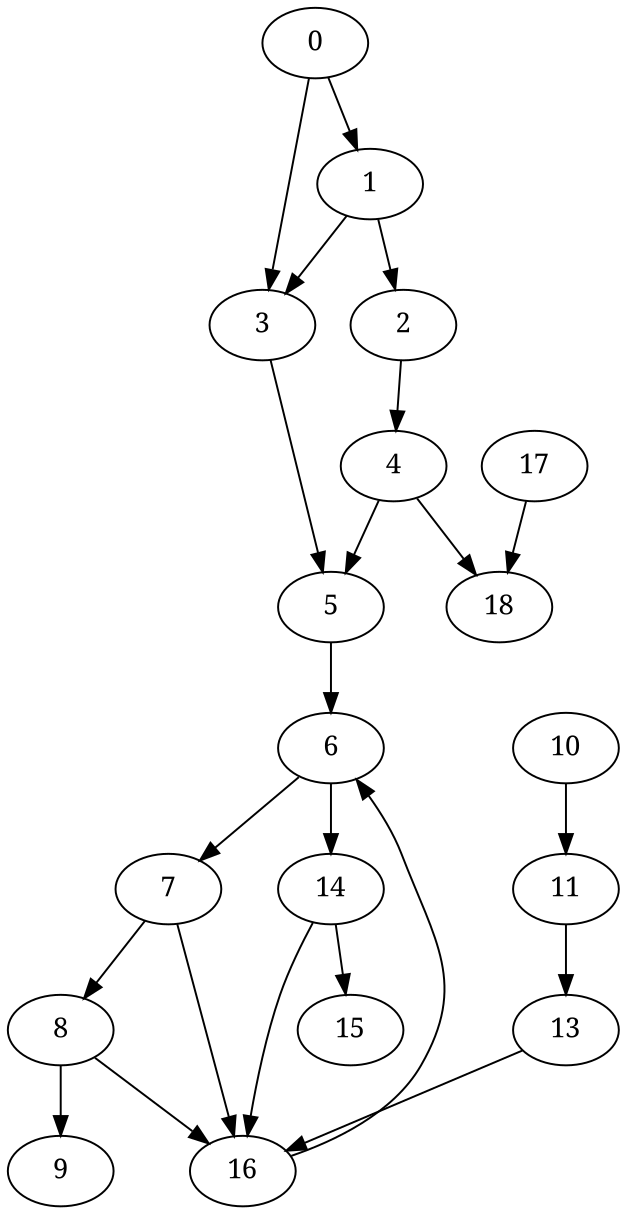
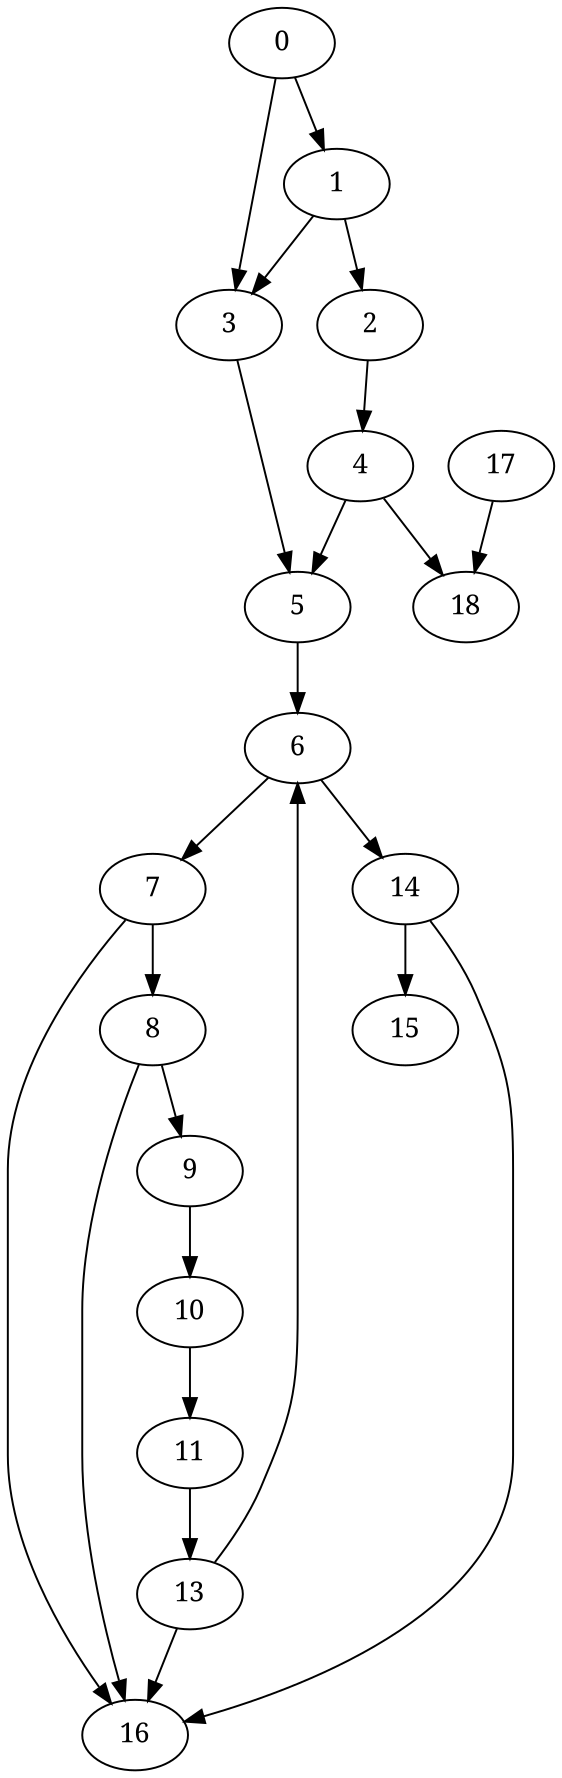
edge "16" -> "6": now "13" -> "6"
edge "9" -> "10": added
